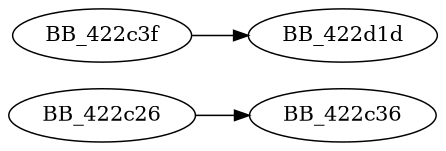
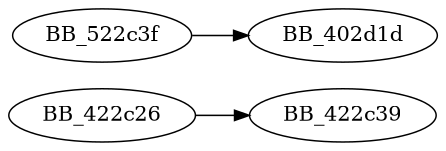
node "BB_422c3f": label "BB_422c3f" -> "BB_522c3f"
node "BB_422d1d": label "BB_422d1d" -> "BB_402d1d"
node "BB_422c36": label "BB_422c36" -> "BB_422c39"
